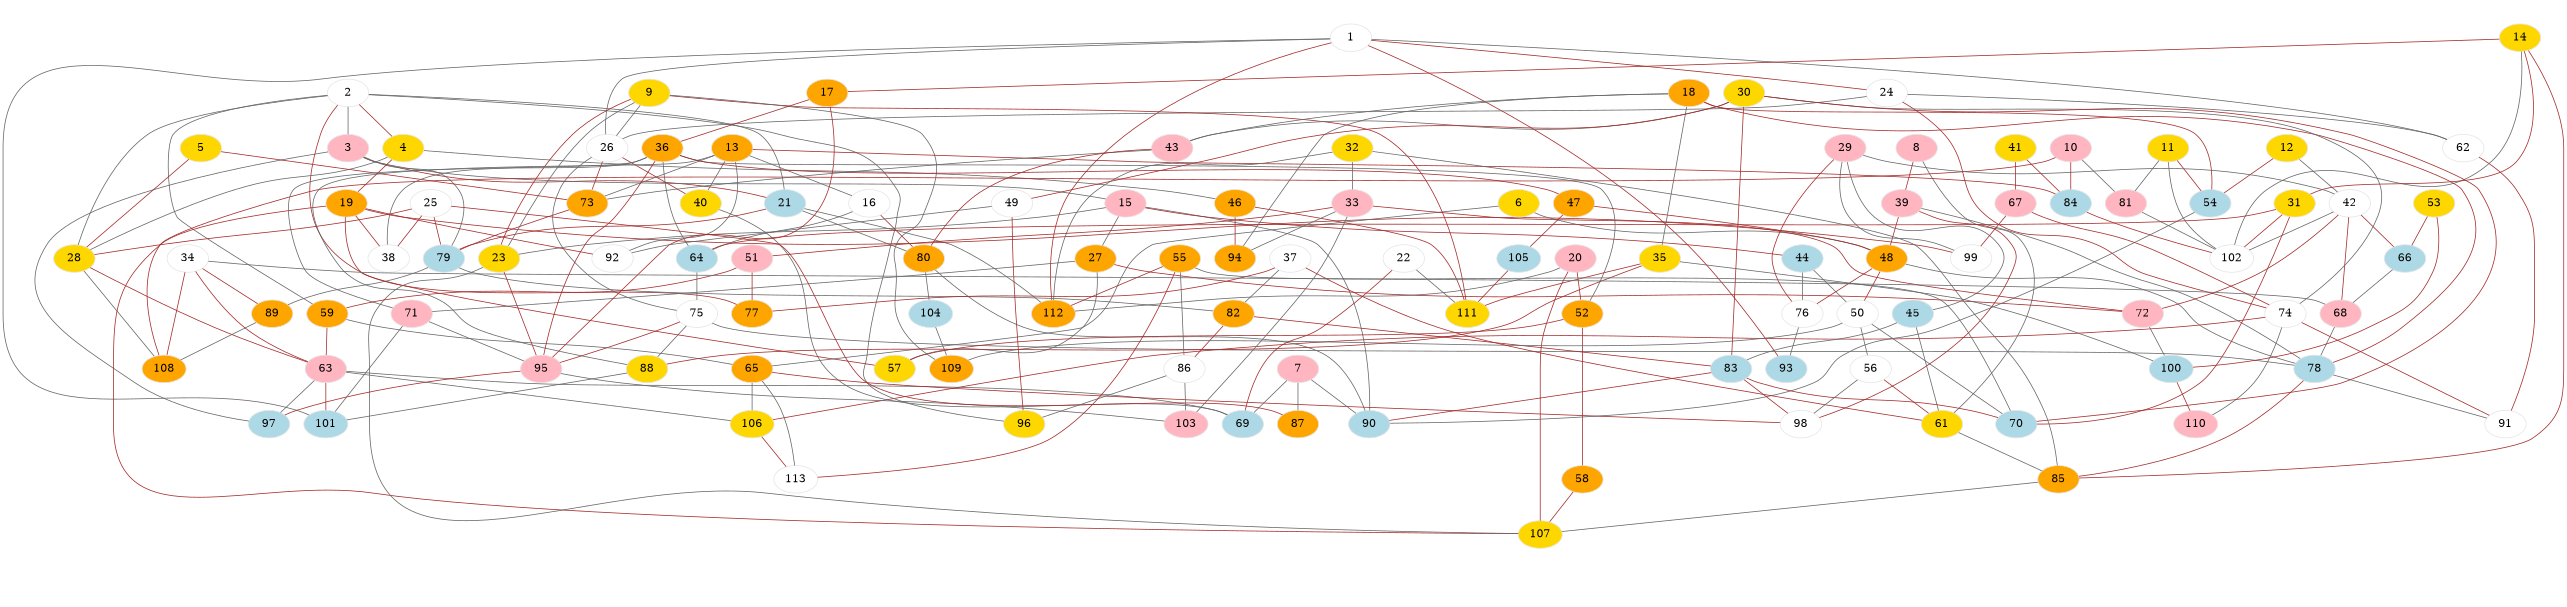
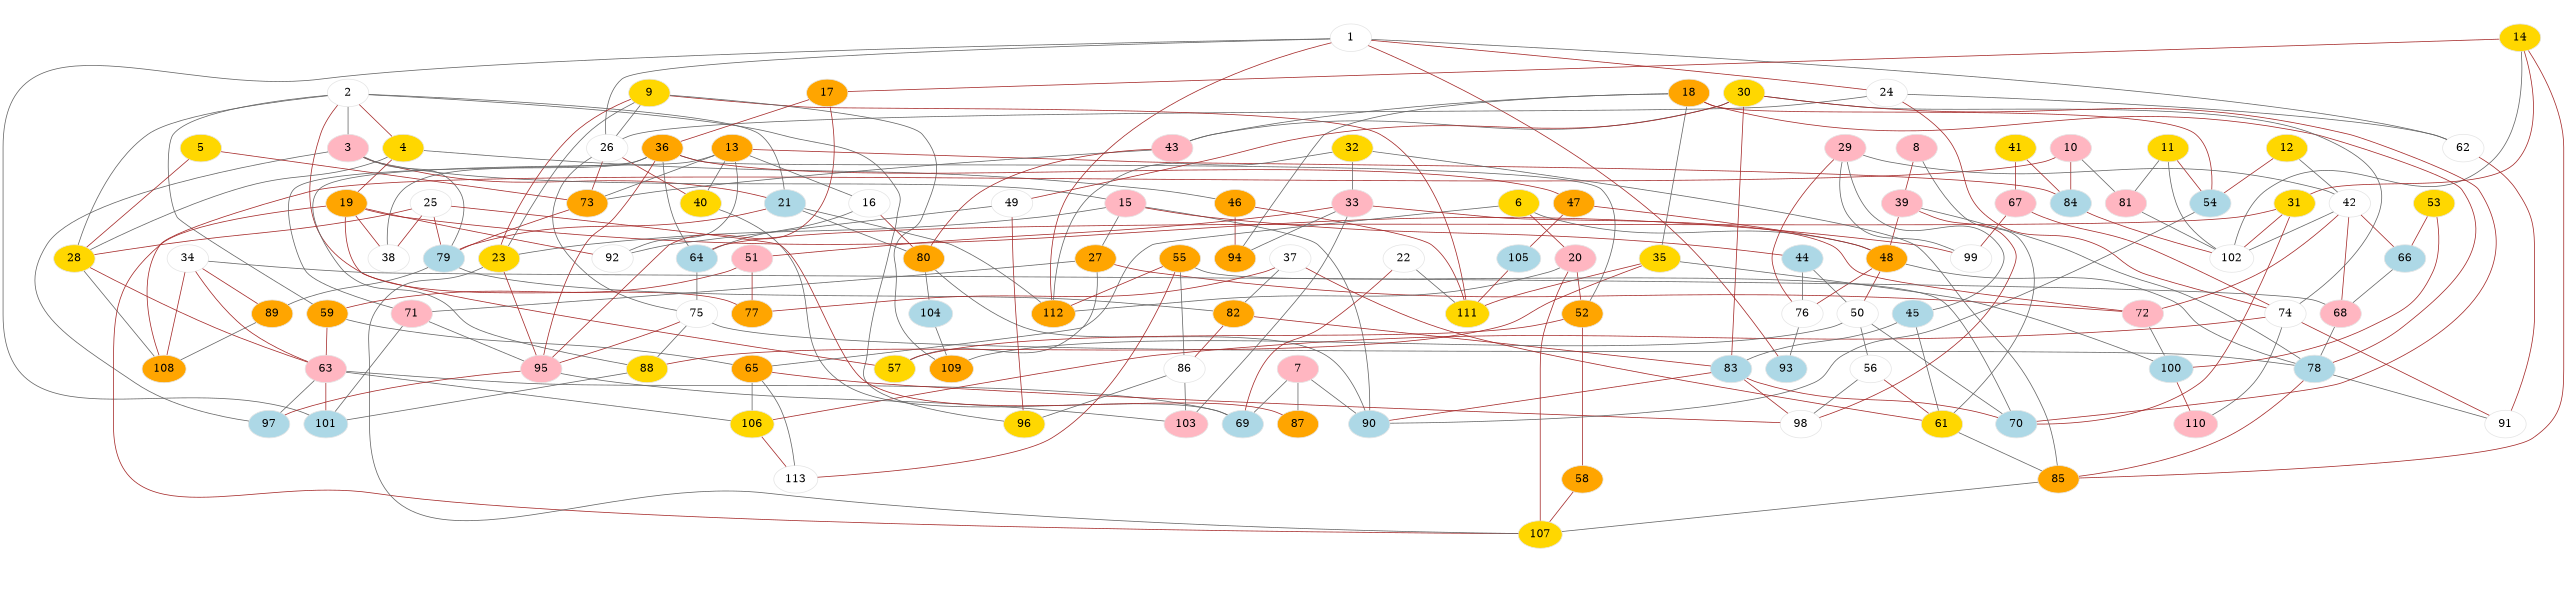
edge "6" -- "20": added
